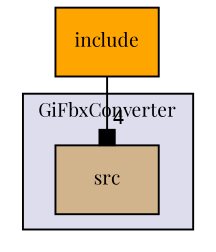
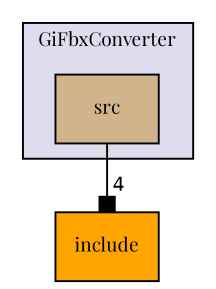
edge "include" -> "src": reversed
